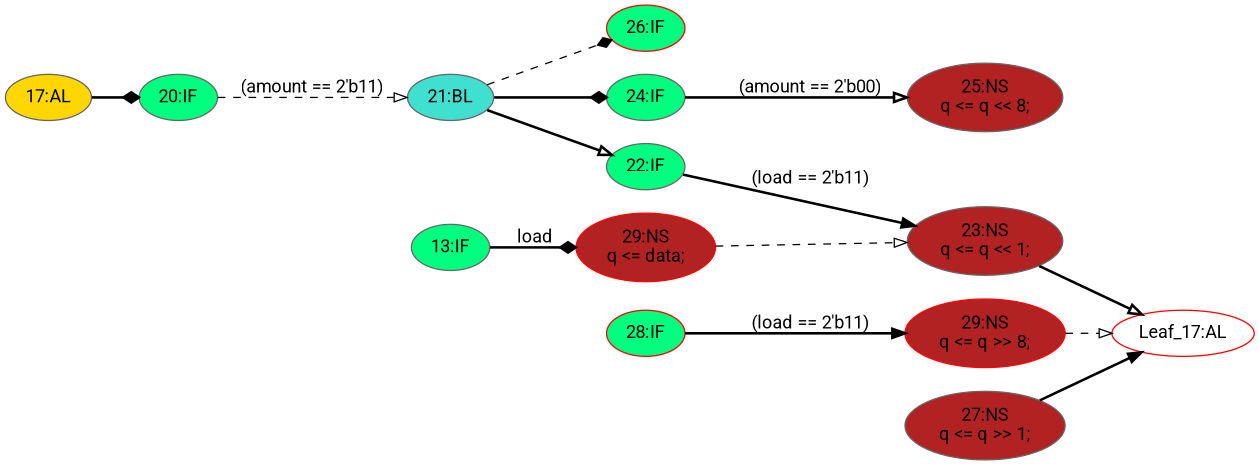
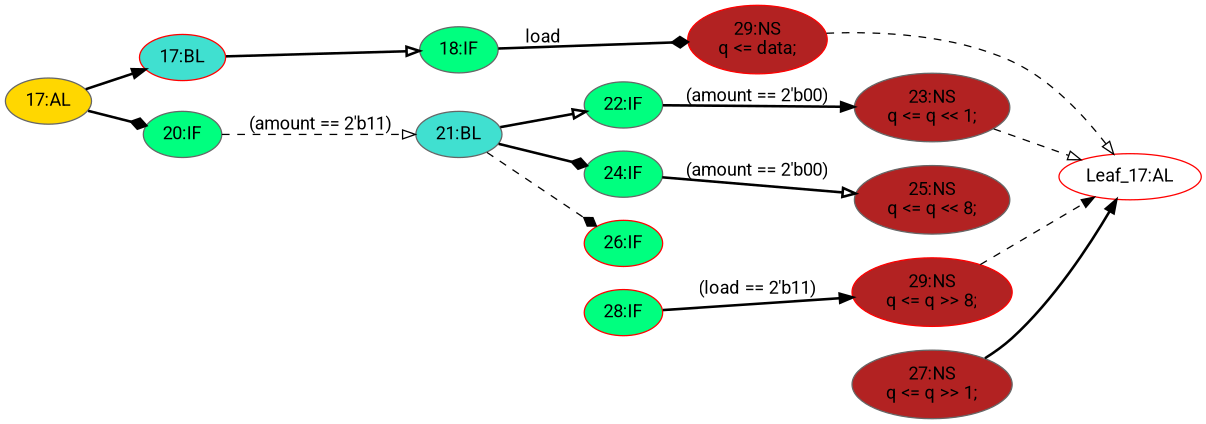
node "17:BL": added
edge "22:IF" -> "23:NS q <= q << 1;": label "(load == 2'b11)" -> "(amount == 2'b00)"
edge "29:NS q <= data;" -> "23:NS q <= q << 1;": now "29:NS q <= data;" -> "Leaf_17:AL"
node "13:IF": label "13:IF" -> "18:IF"
edge "23:NS q <= q << 1;" -> "Leaf_17:AL": style bold -> dashed
edge "29:NS q <= q >> 8;" -> "Leaf_17:AL": arrowhead onormal -> normal
